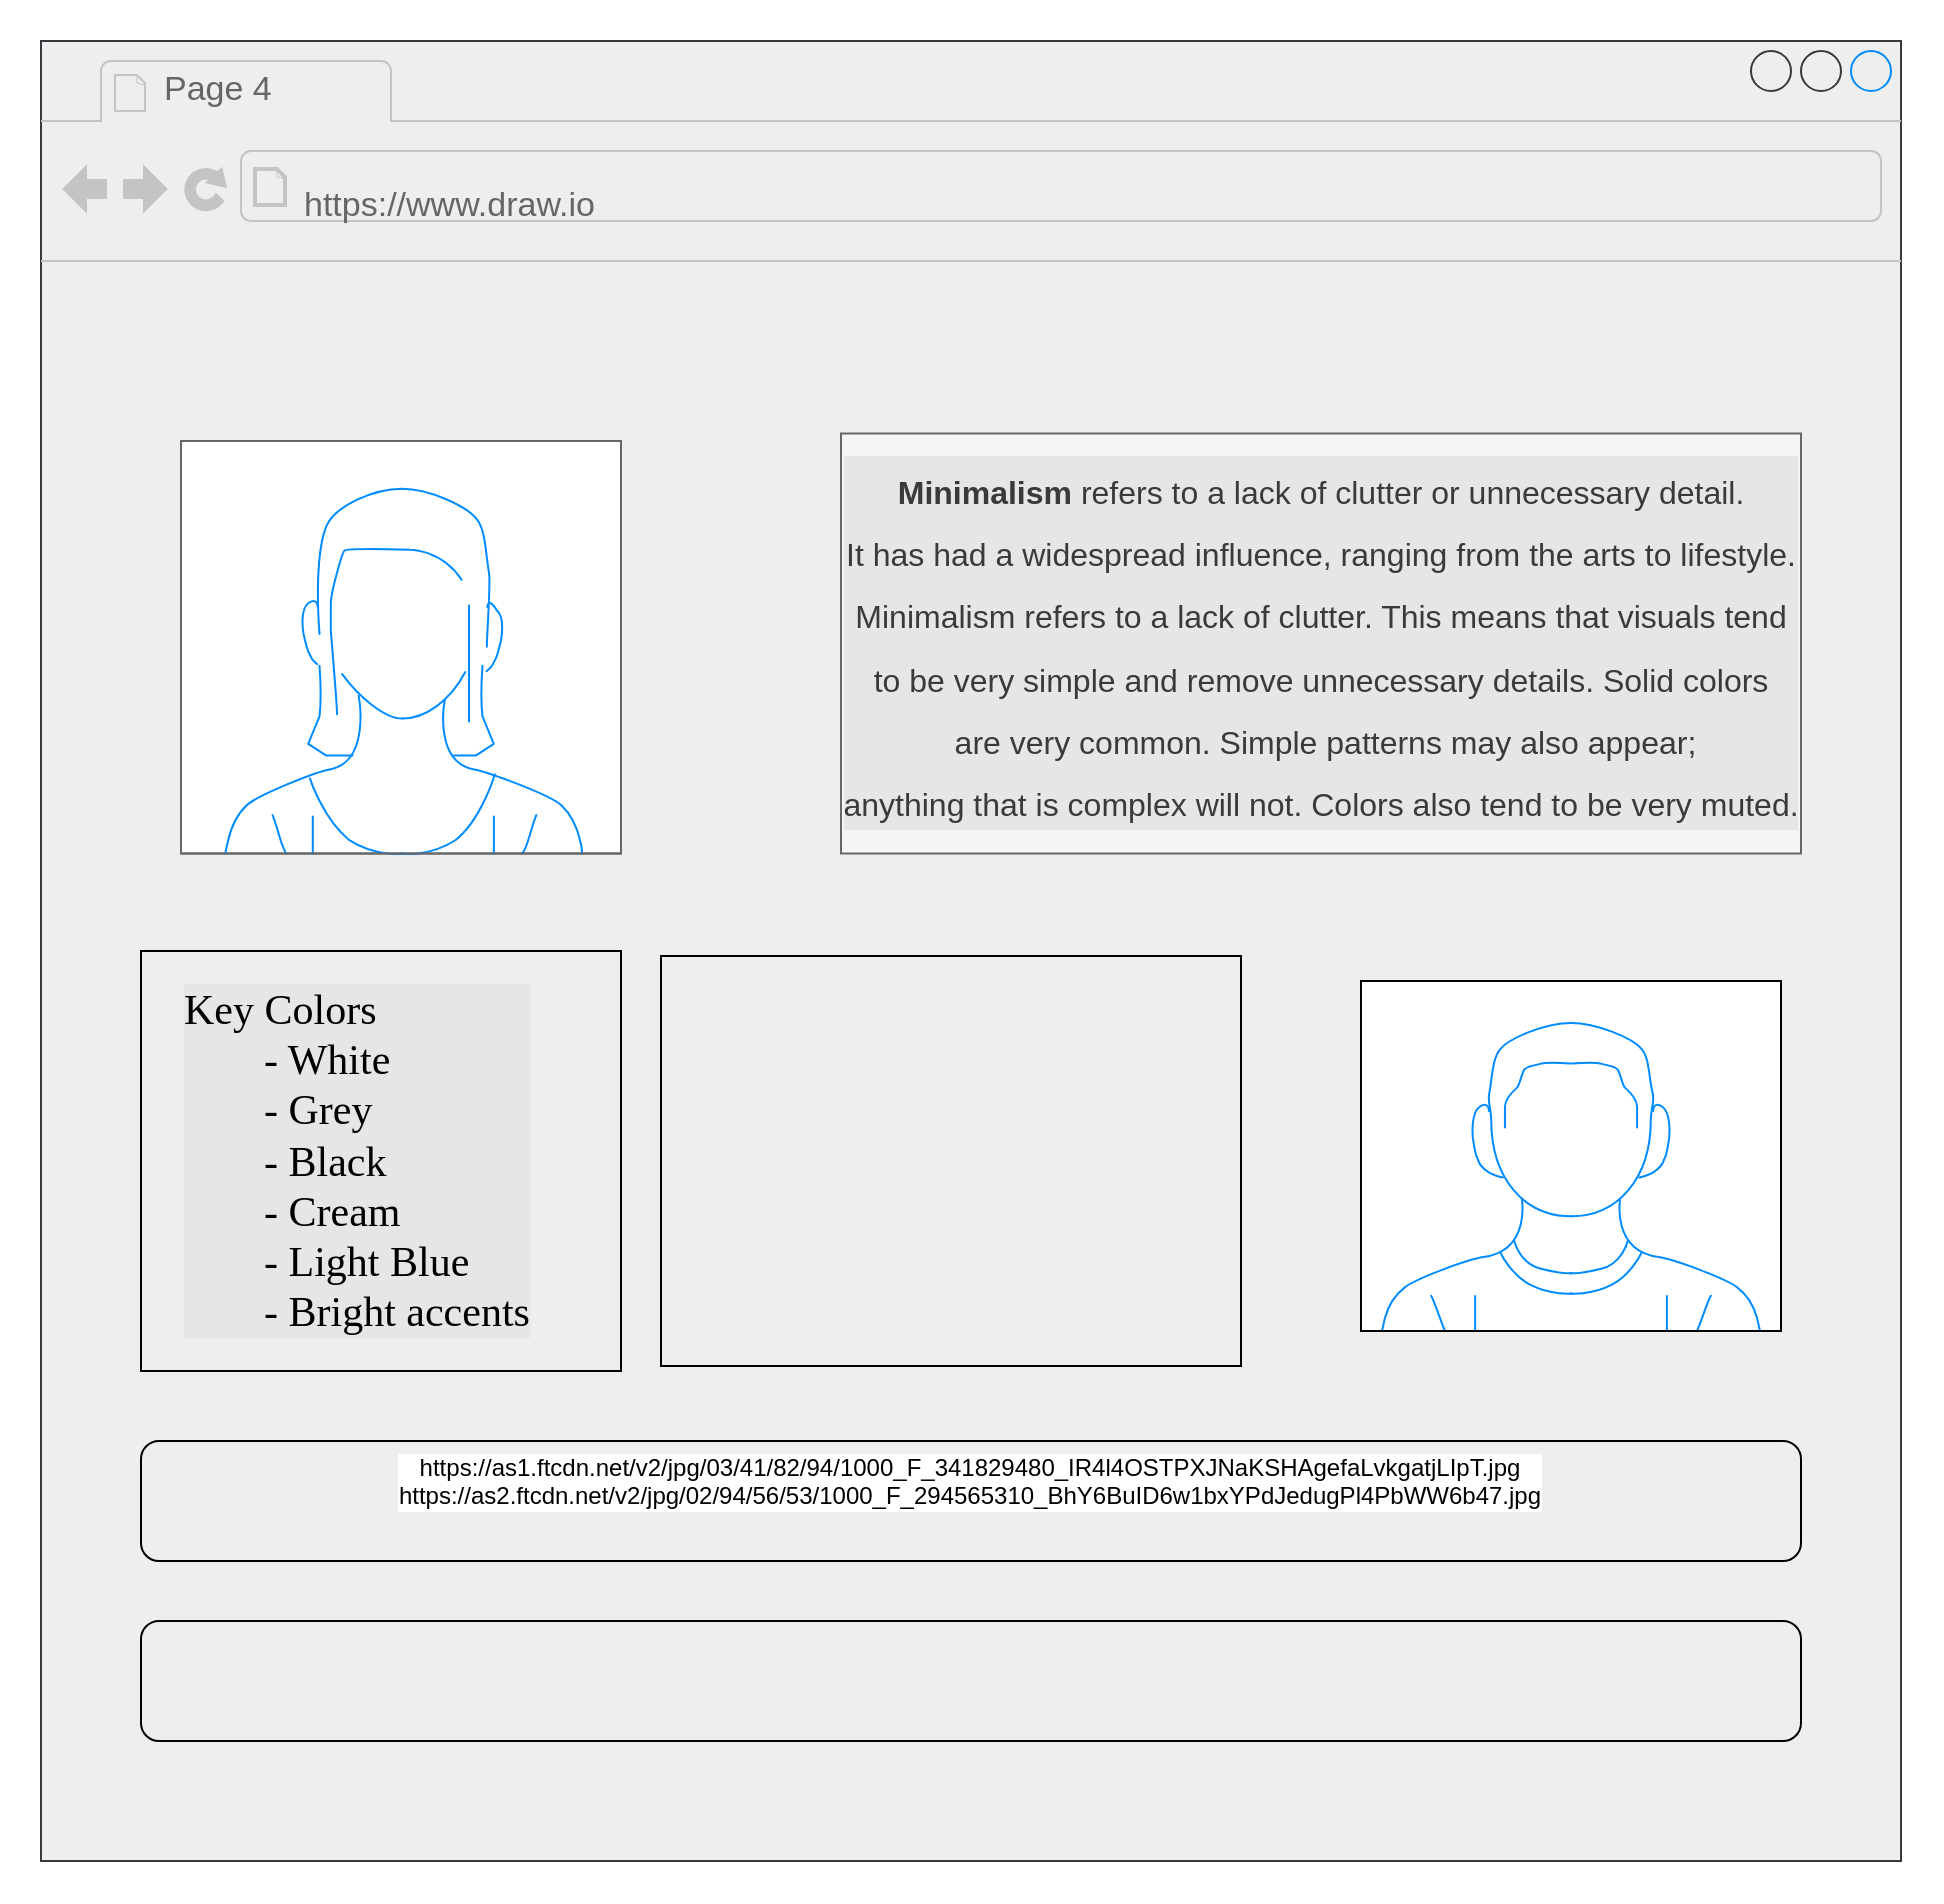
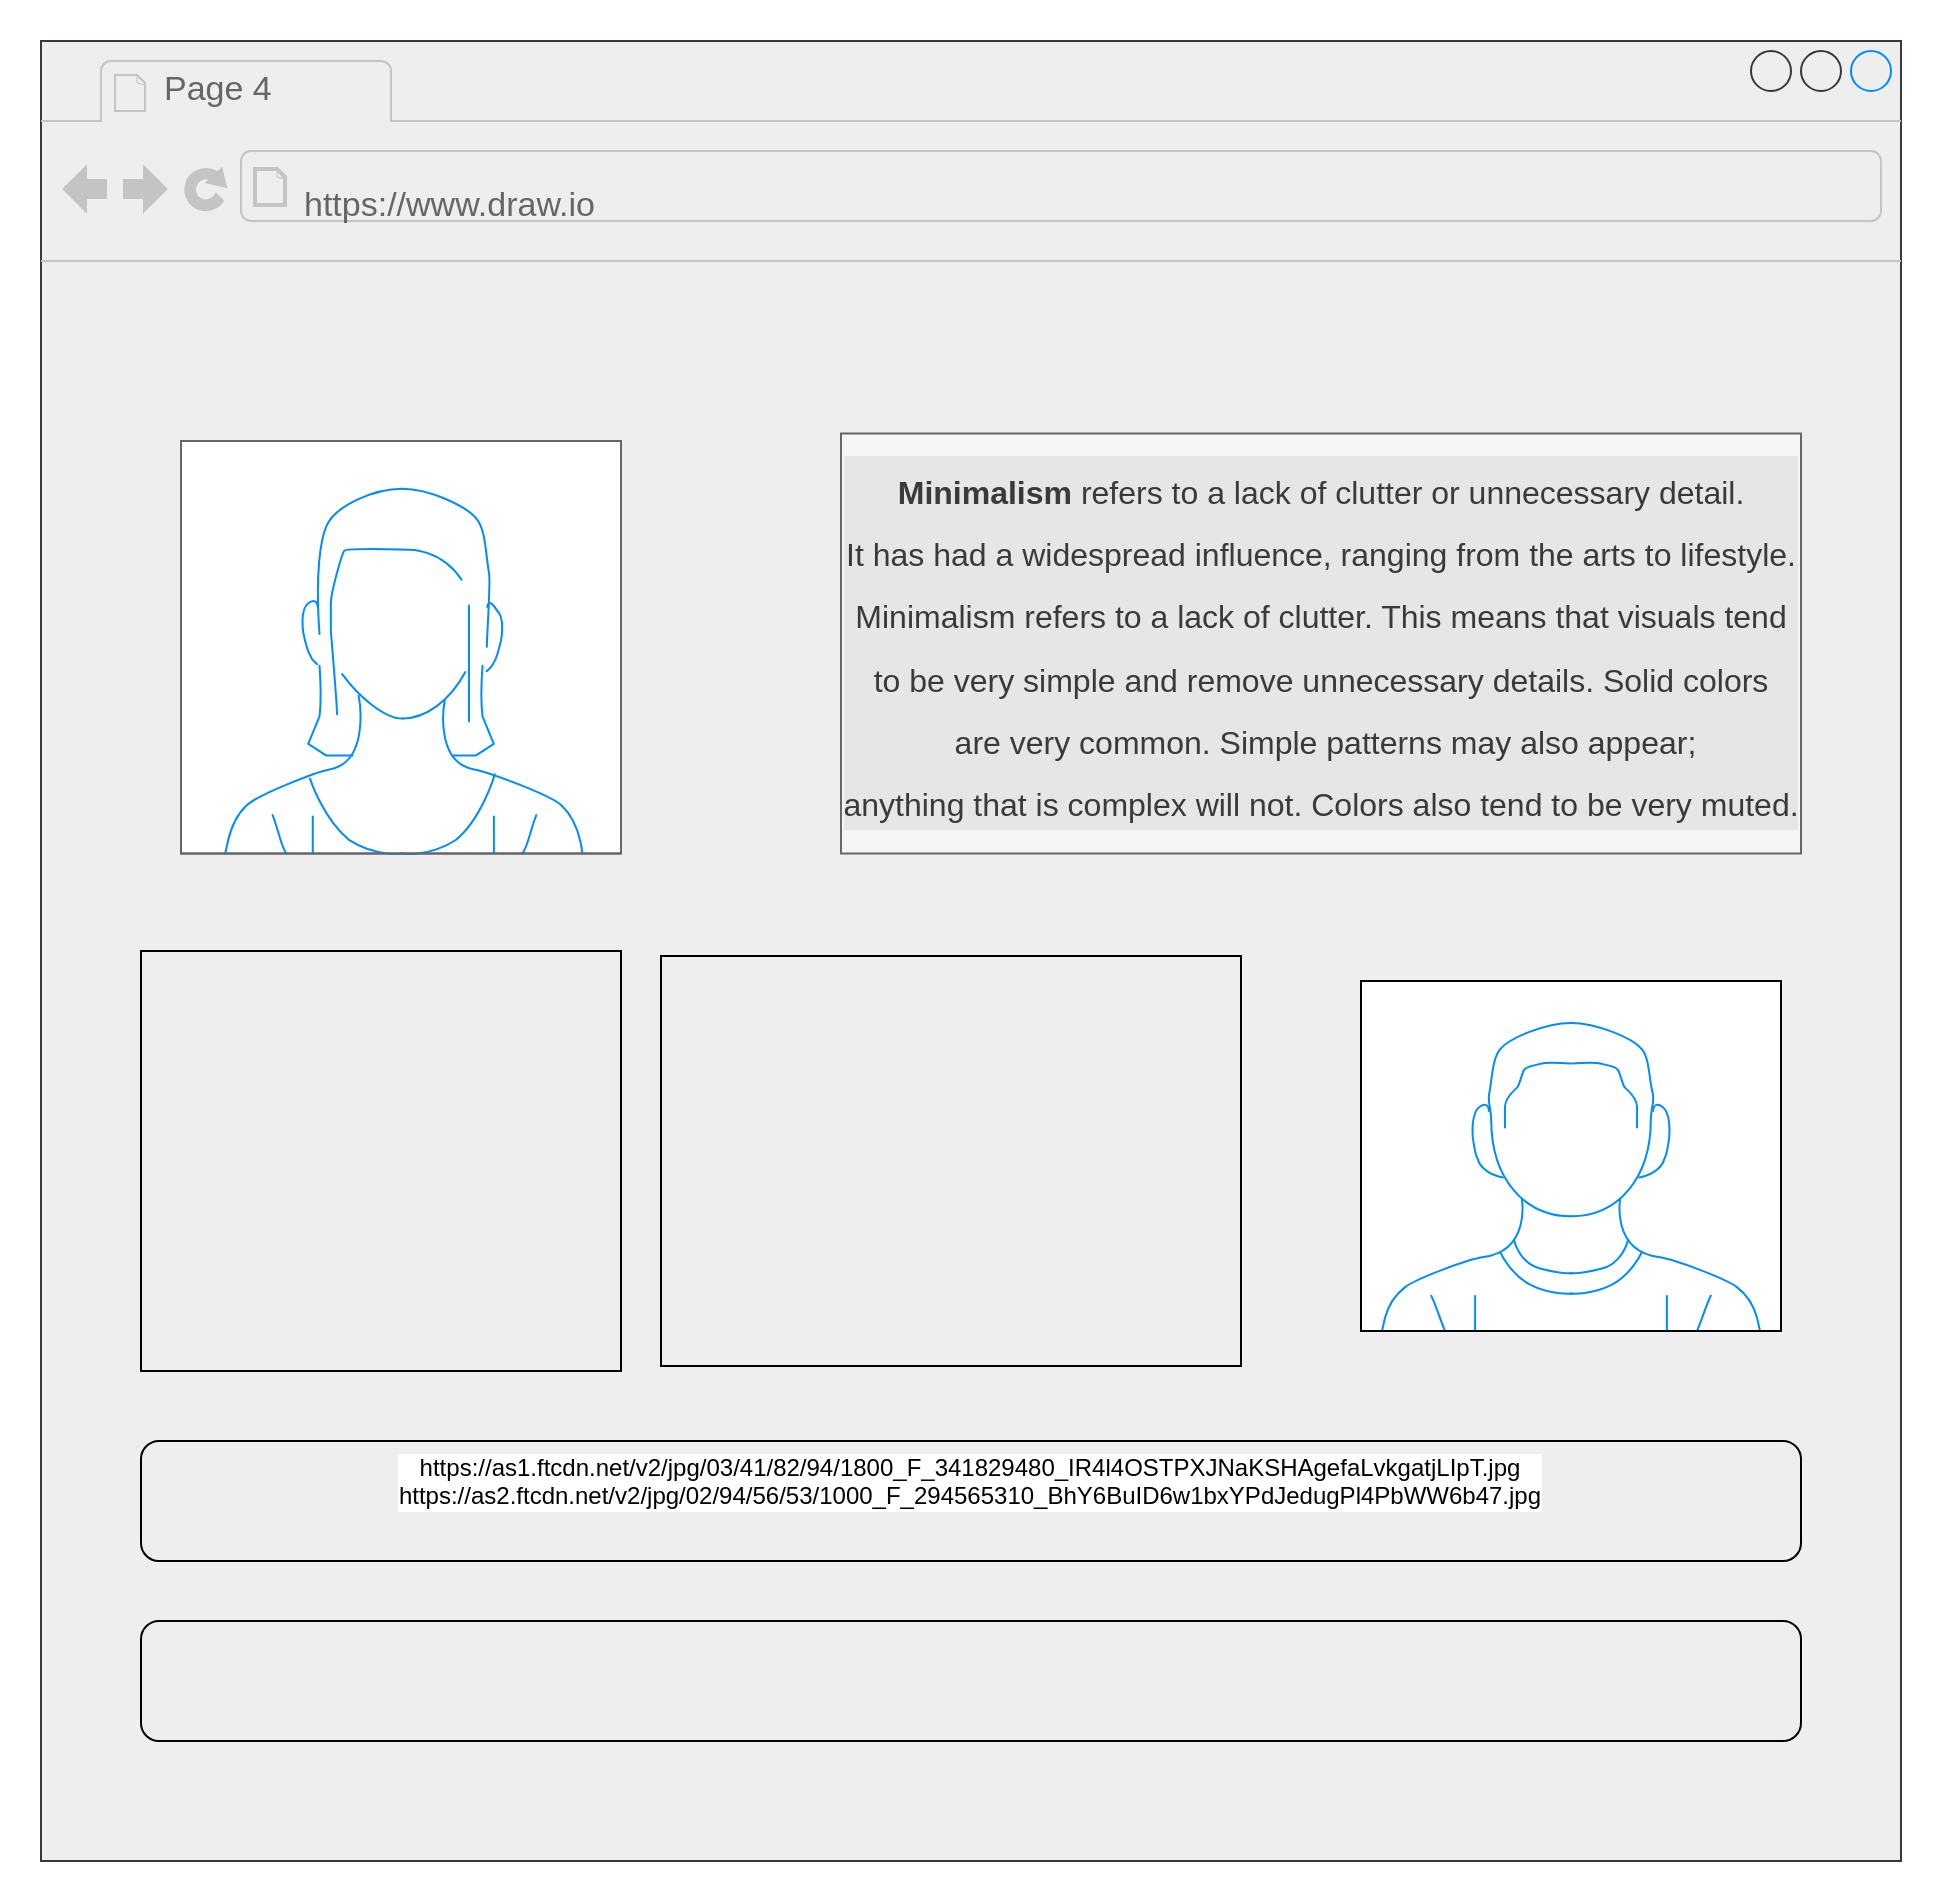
node "Key Colors - White- Grey- Black- Cream- Light Blue- Bright accents": removed
node "https://as1.ftcdn.net/v2/jpg/03/41/82/94/1000_F_341829480_IR4l4OSTPXJNaKSHAgefaLvkgatjLIpT.jpg https://as2.ftcdn.net/v2/jpg/02/94/56/53/1000_F_294565310_BhY6BuID6w1bxYPdJedugPl4PbWW6b47.jpg": label "https://as1.ftcdn.net/v2/jpg/03/41/82/94/1000_F_341829480_IR4l4OSTPXJNaKSHAgefaLvkgatjLIpT.jpg https://as2.ftcdn.net/v2/jpg/02/94/56/53/1000_F_294565310_BhY6BuID6w1bxYPdJedugPl4PbWW6b47.jpg" -> "https://as1.ftcdn.net/v2/jpg/03/41/82/94/1800_F_341829480_IR4l4OSTPXJNaKSHAgefaLvkgatjLIpT.jpg https://as2.ftcdn.net/v2/jpg/02/94/56/53/1000_F_294565310_BhY6BuID6w1bxYPdJedugPl4PbWW6b47.jpg"
